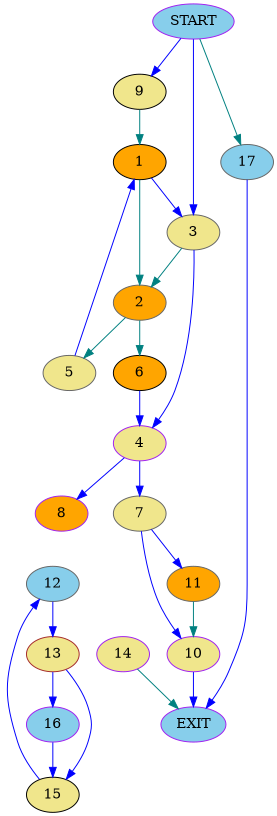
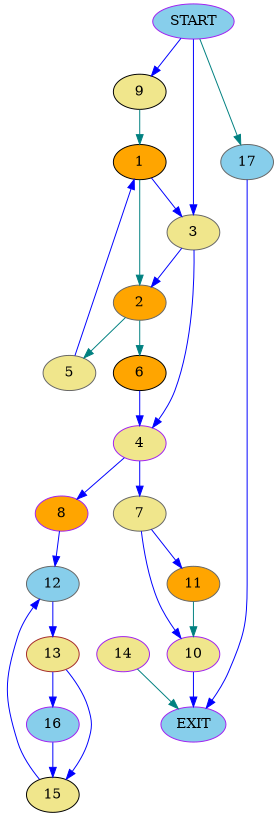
edge "3" -> "2": color teal -> blue
edge "8" -> "12": added
